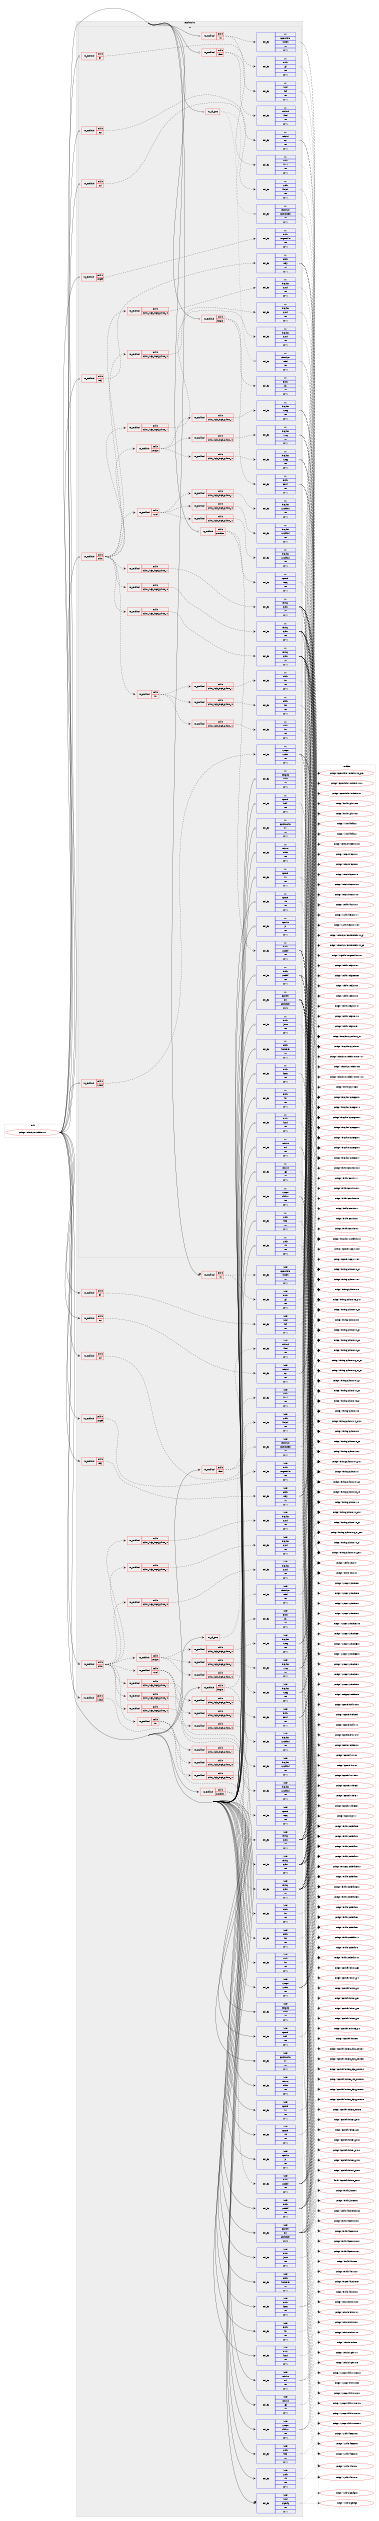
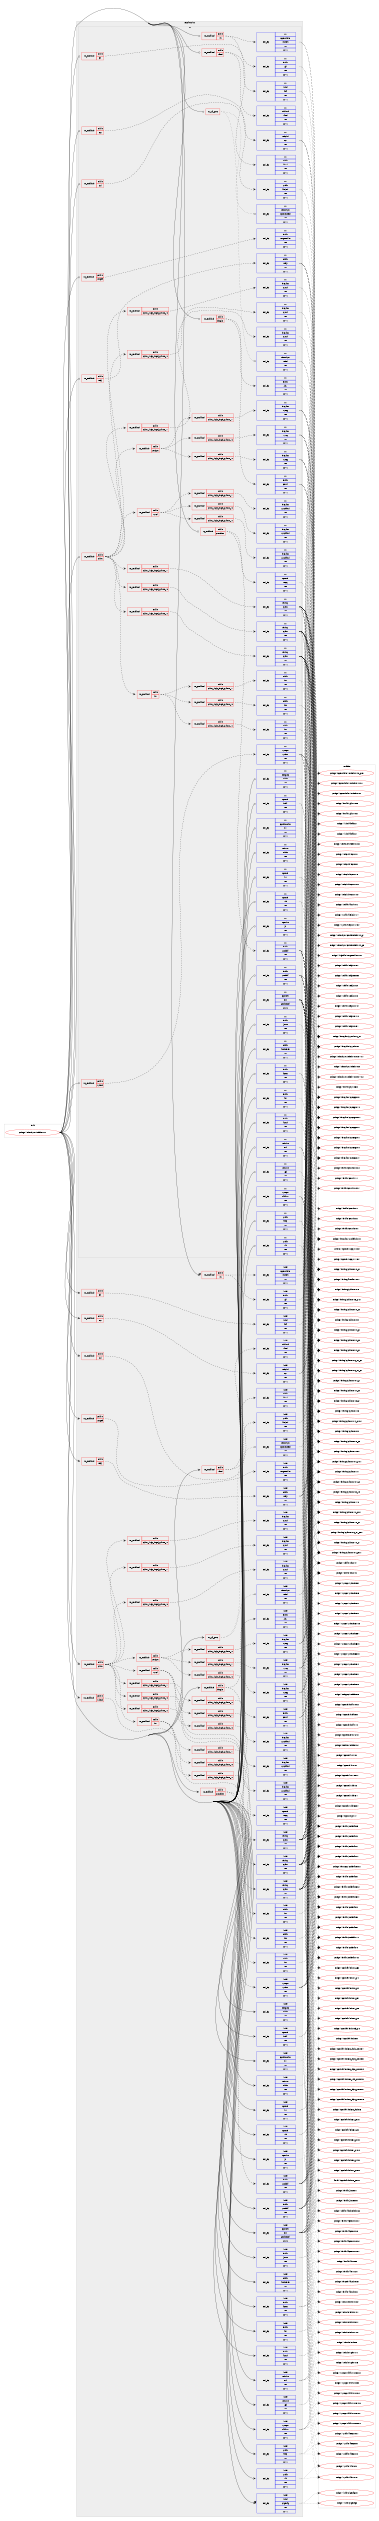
node "portage://dev-libs/openssl-3.3.1-r3": removed
node "portage://dev-lang/python-3.11.9-r1": label "portage://dev-lang/python-3.11.9-r1" -> "portage://dev-lang/firewall-3.11.9-r1"
node "portage://app-arch/zstd-1.5.5": label "portage://app-arch/zstd-1.5.5" -> "portage://app-arch/zstd-1.4.5"
node "portage://dev-libs/libpcre2-10.44-r7": label "portage://dev-libs/libpcre2-10.44-r7" -> "portage://dev-libs/libpcre2-10.44-r1"
node "portage://sys-libs/libcap-2.70": label "portage://sys-libs/libcap-2.70" -> "portage://zstd-libs/libcap-2.70"
